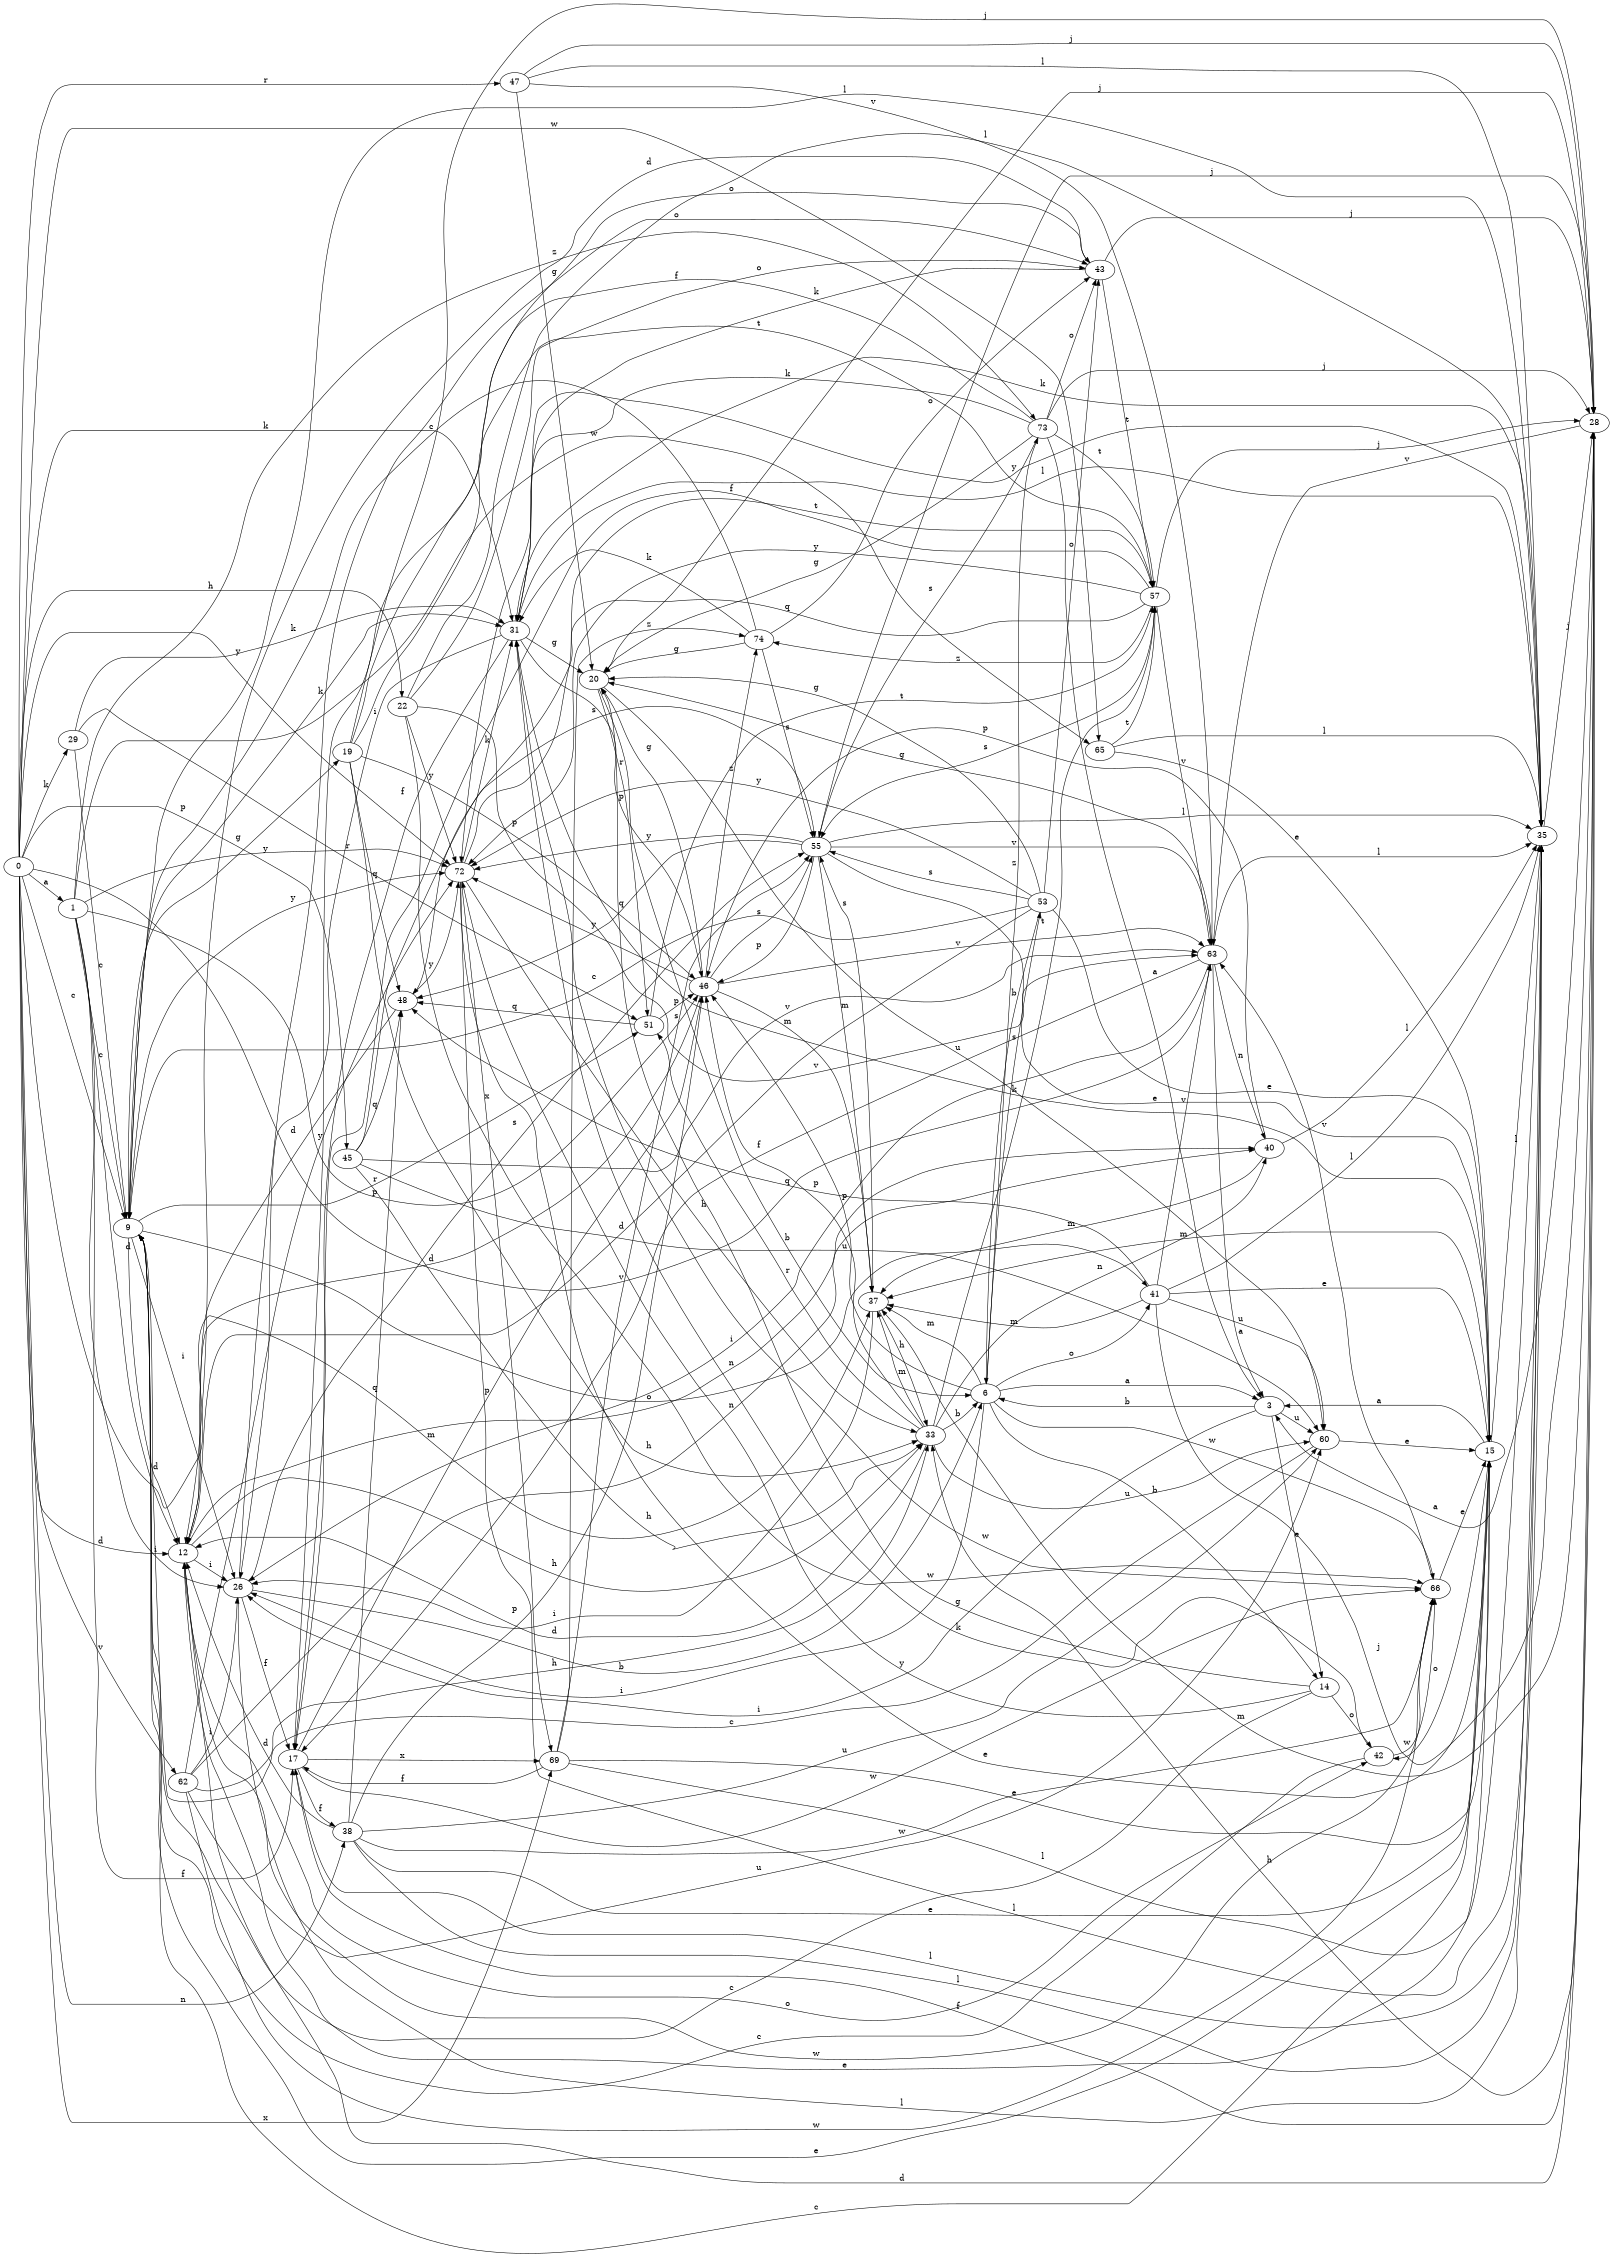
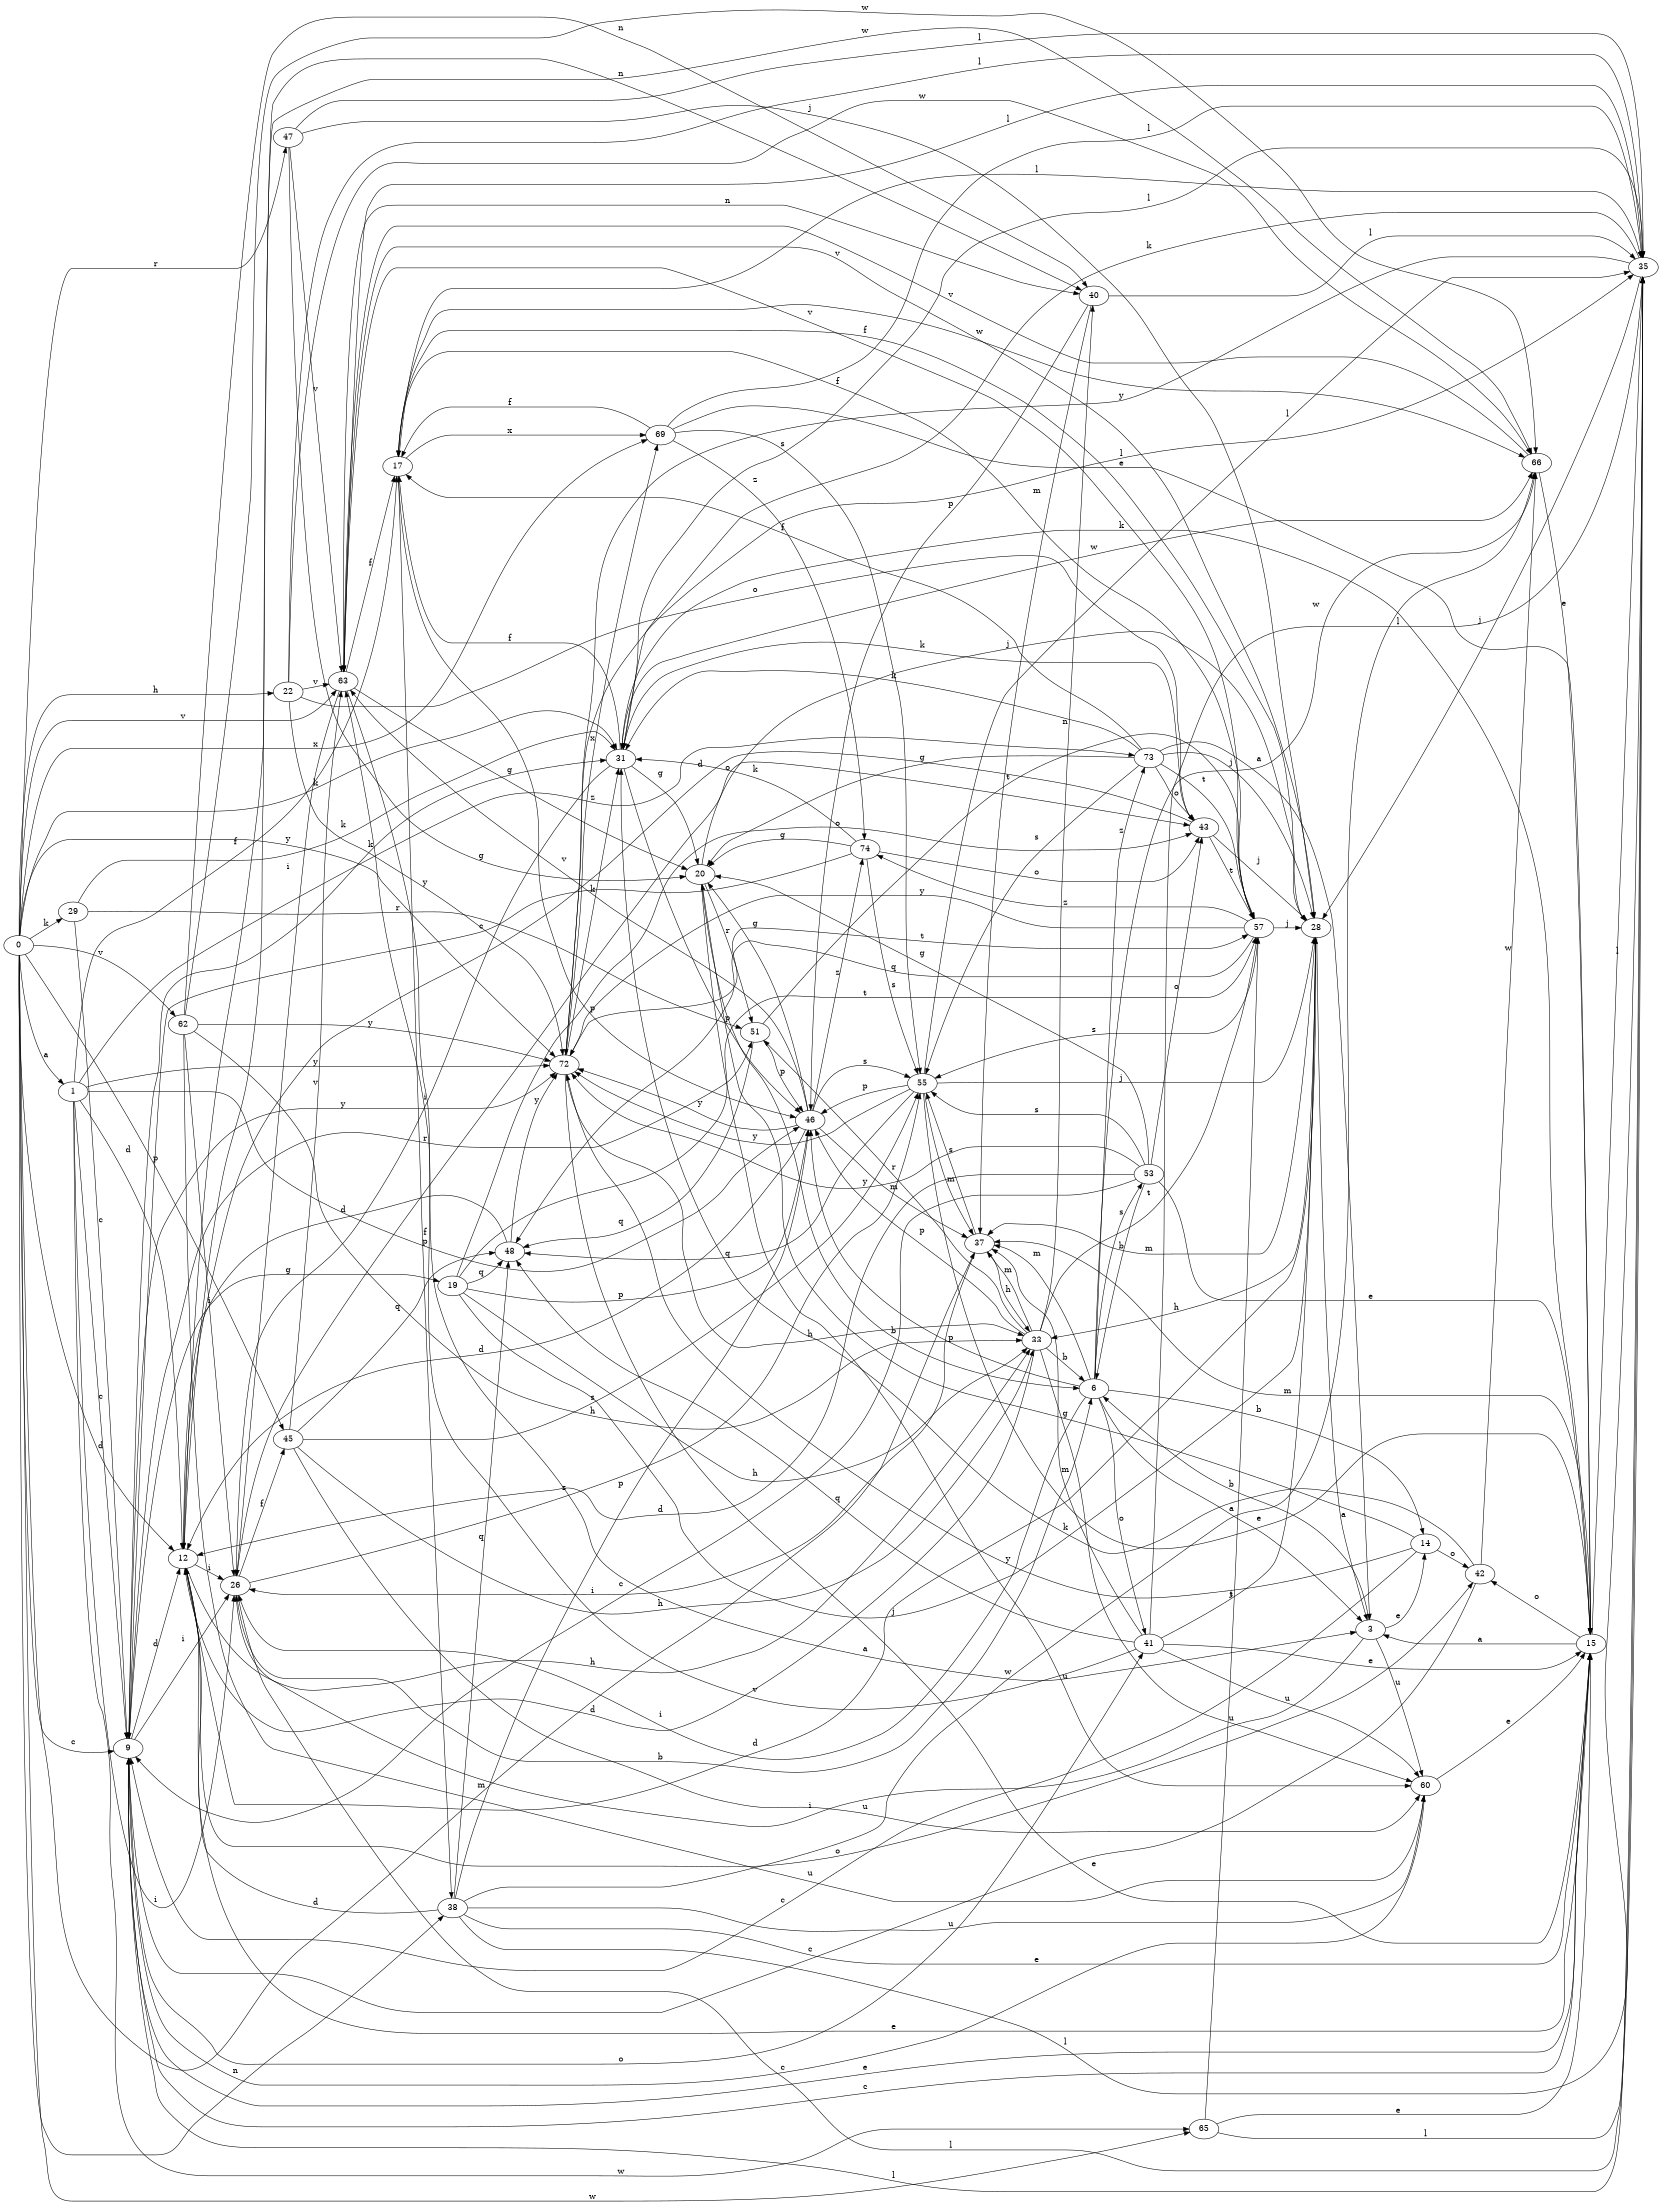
edge "55" -> "63": removed, label "v"
edge "26" -> "17": now "26" -> "45"
edge "15" -> "12": reversed
